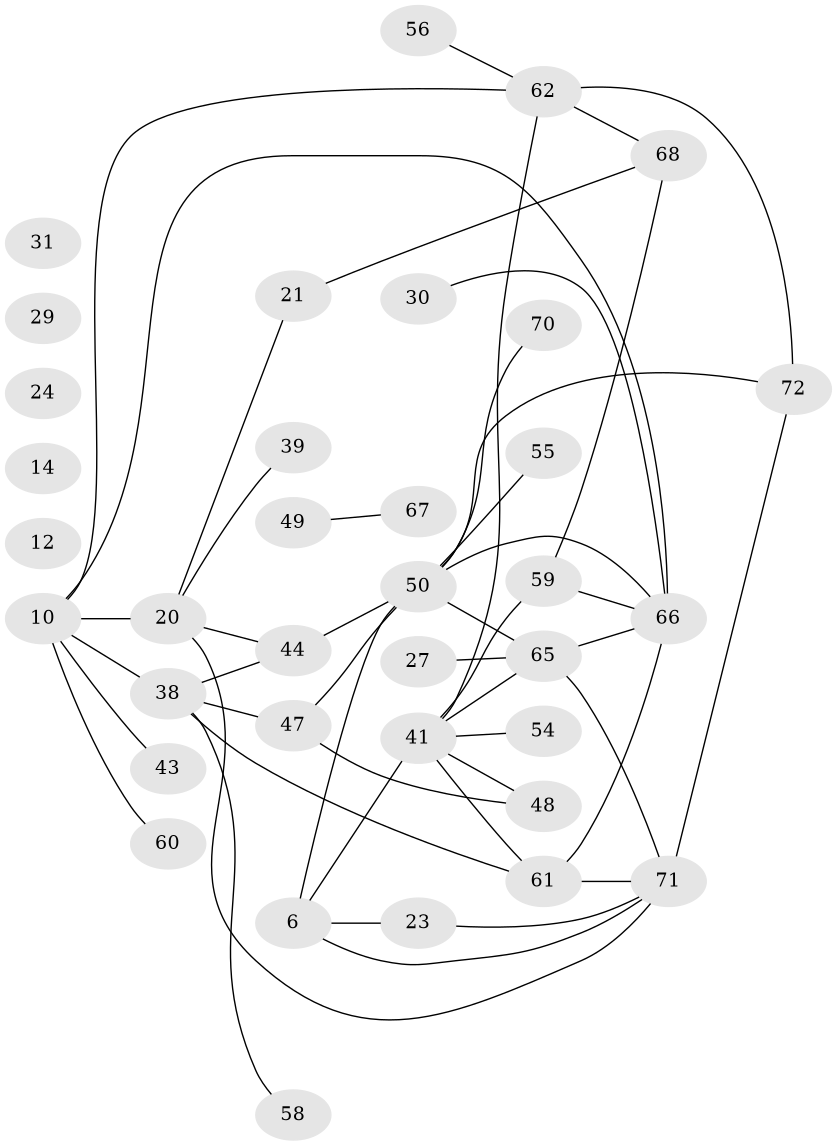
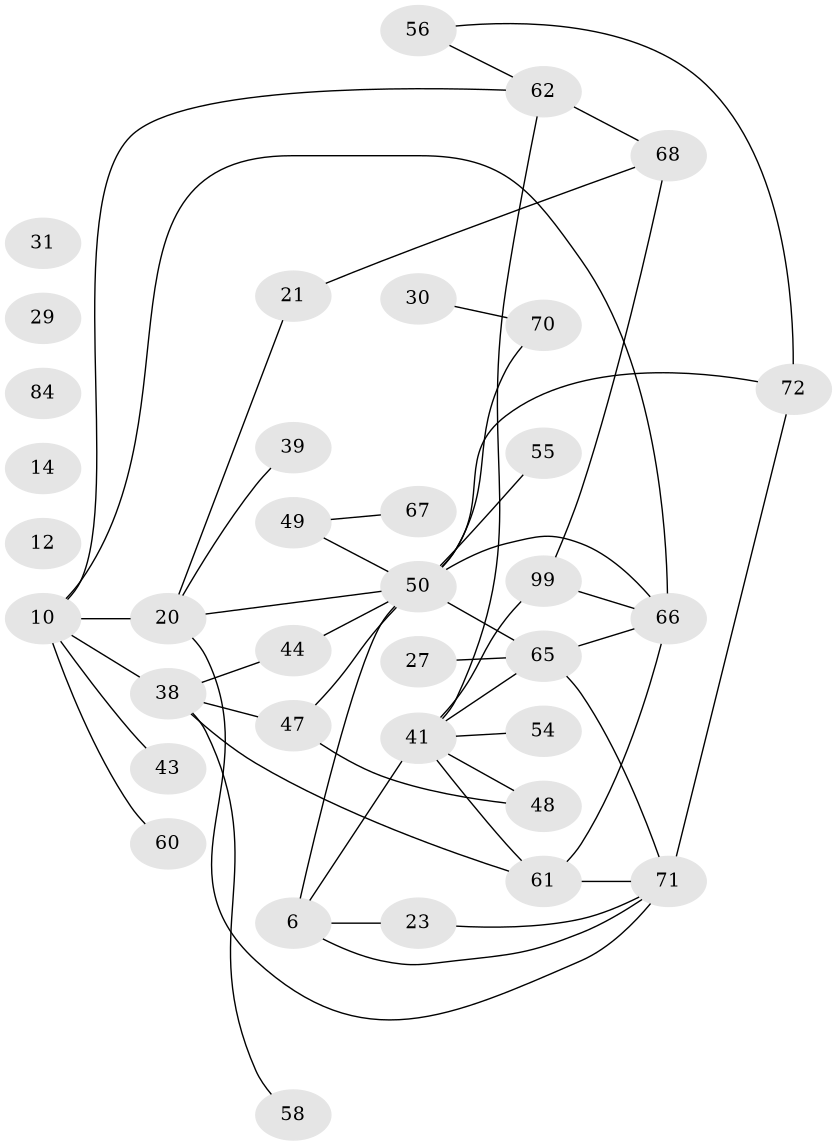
edge "62" -- "72": now "56" -- "72"
edge "30" -- "66": now "30" -- "70"
node "24": label "24" -> "84"
edge "49" -- "50": added
node "59": label "59" -> "99"
edge "20" -- "44": now "20" -- "50"
